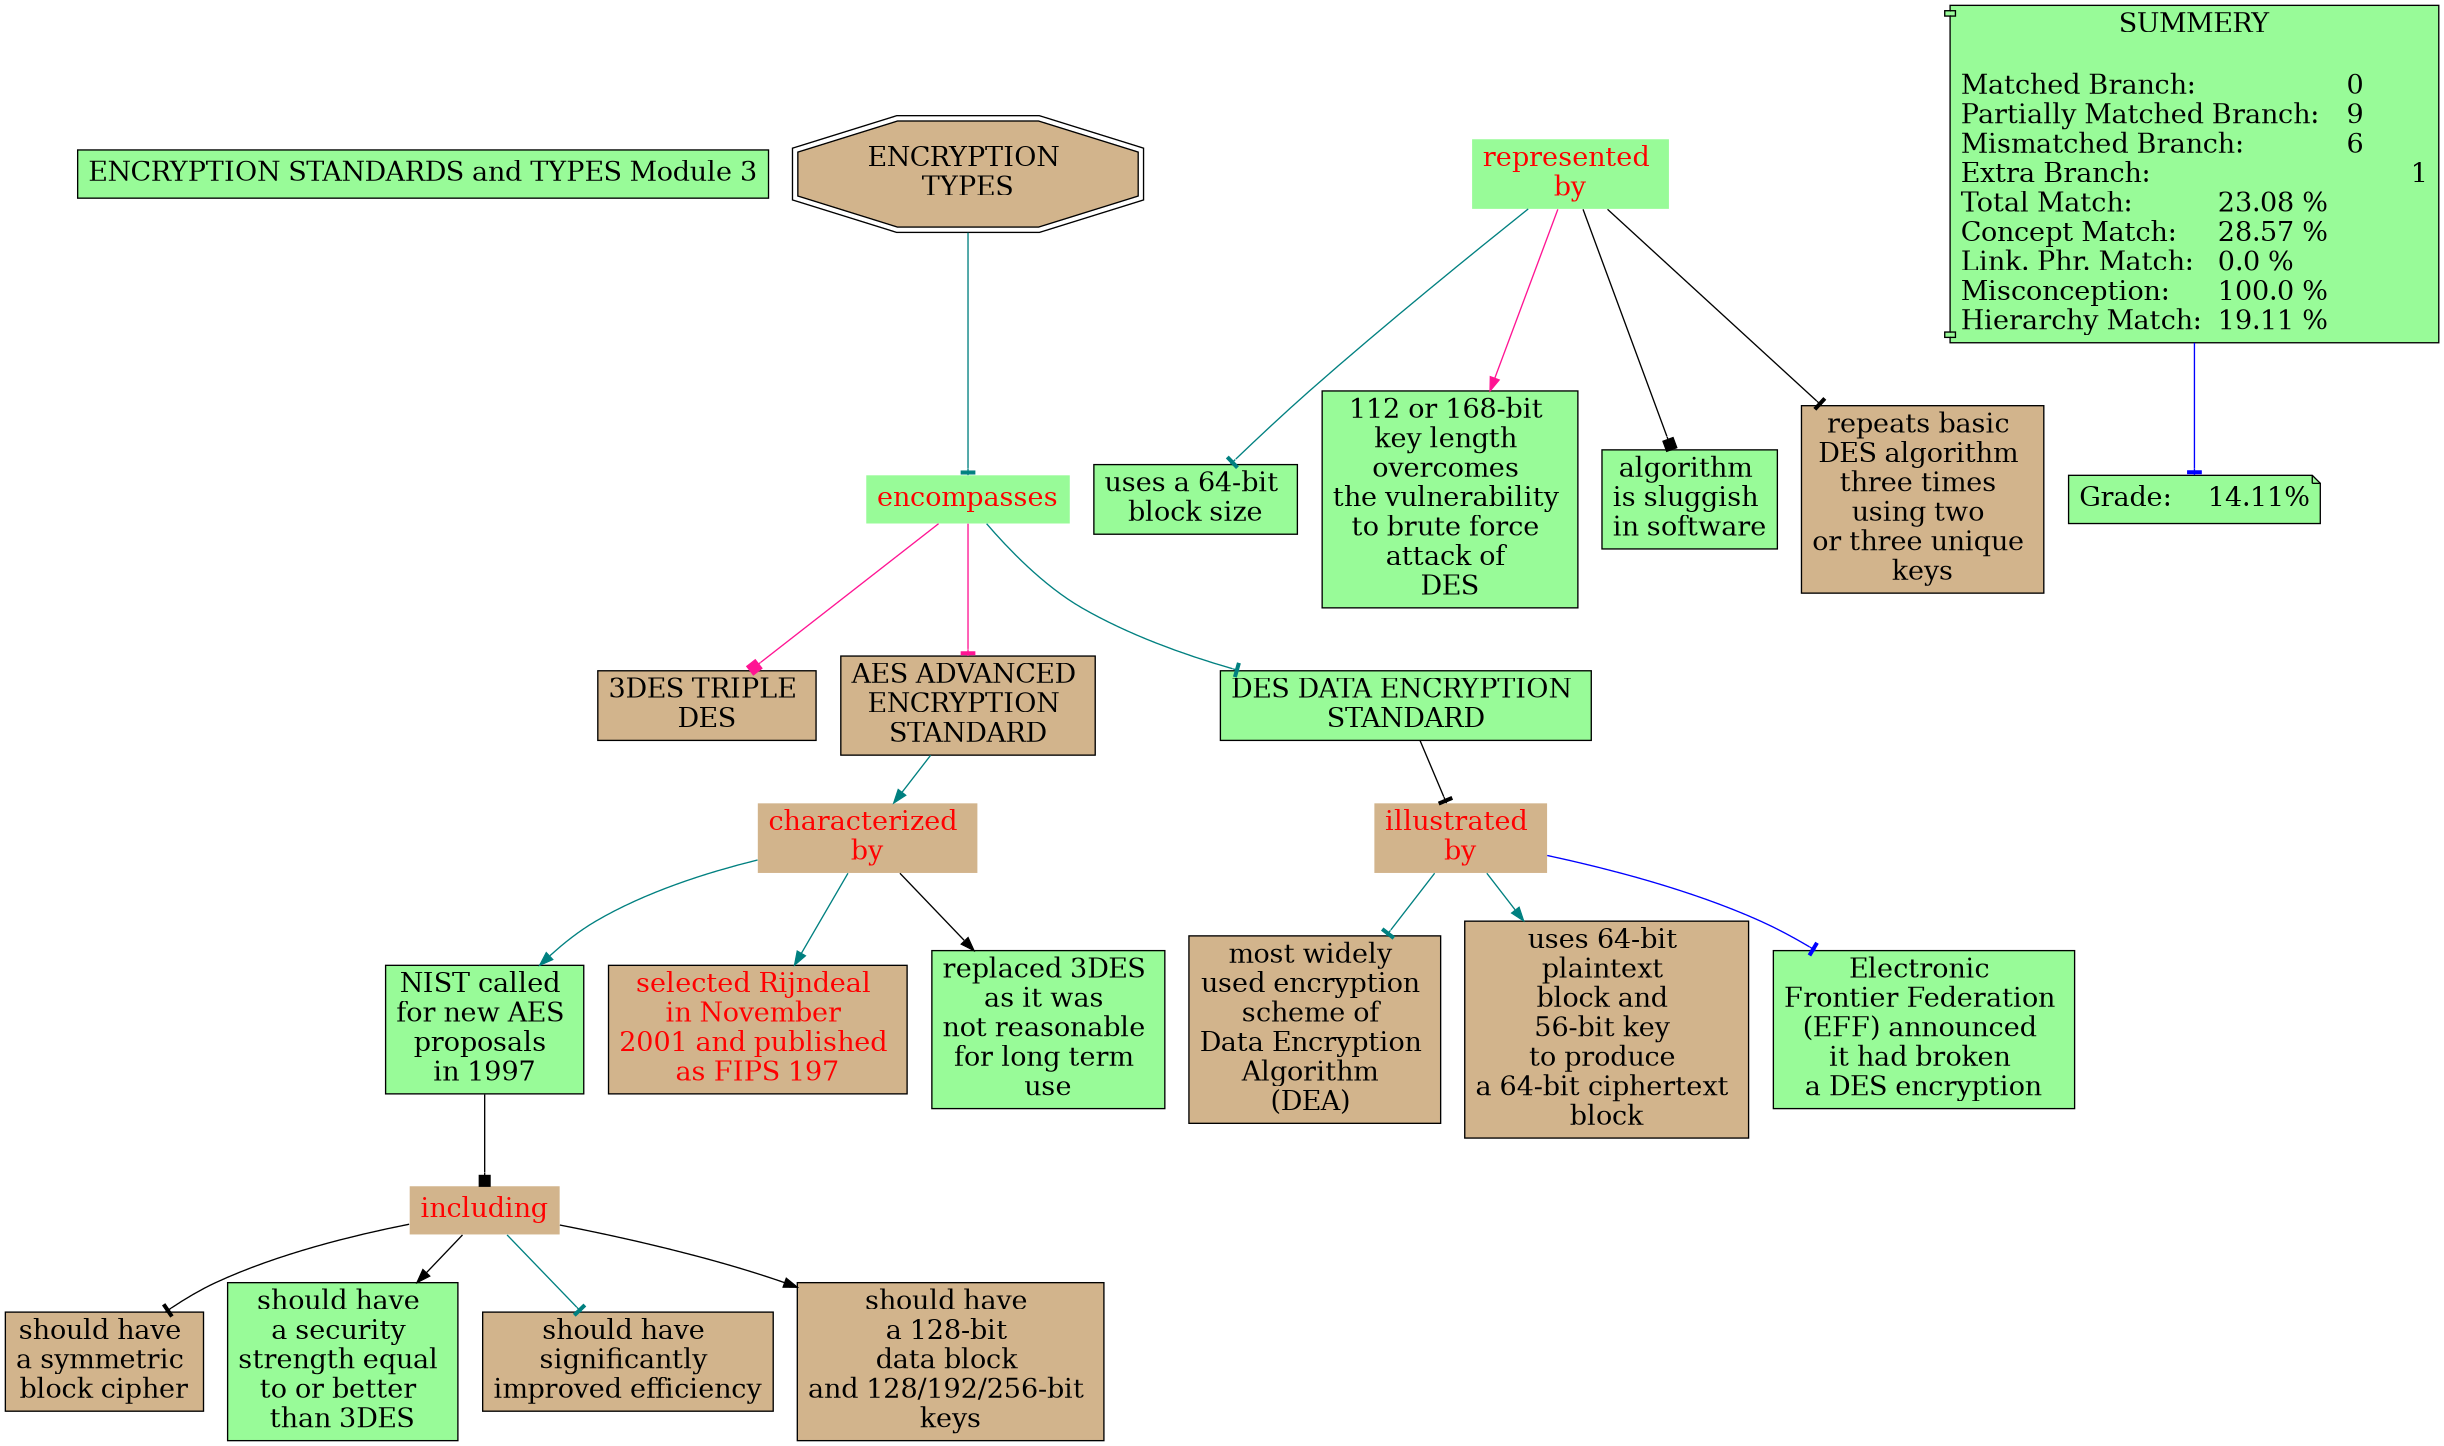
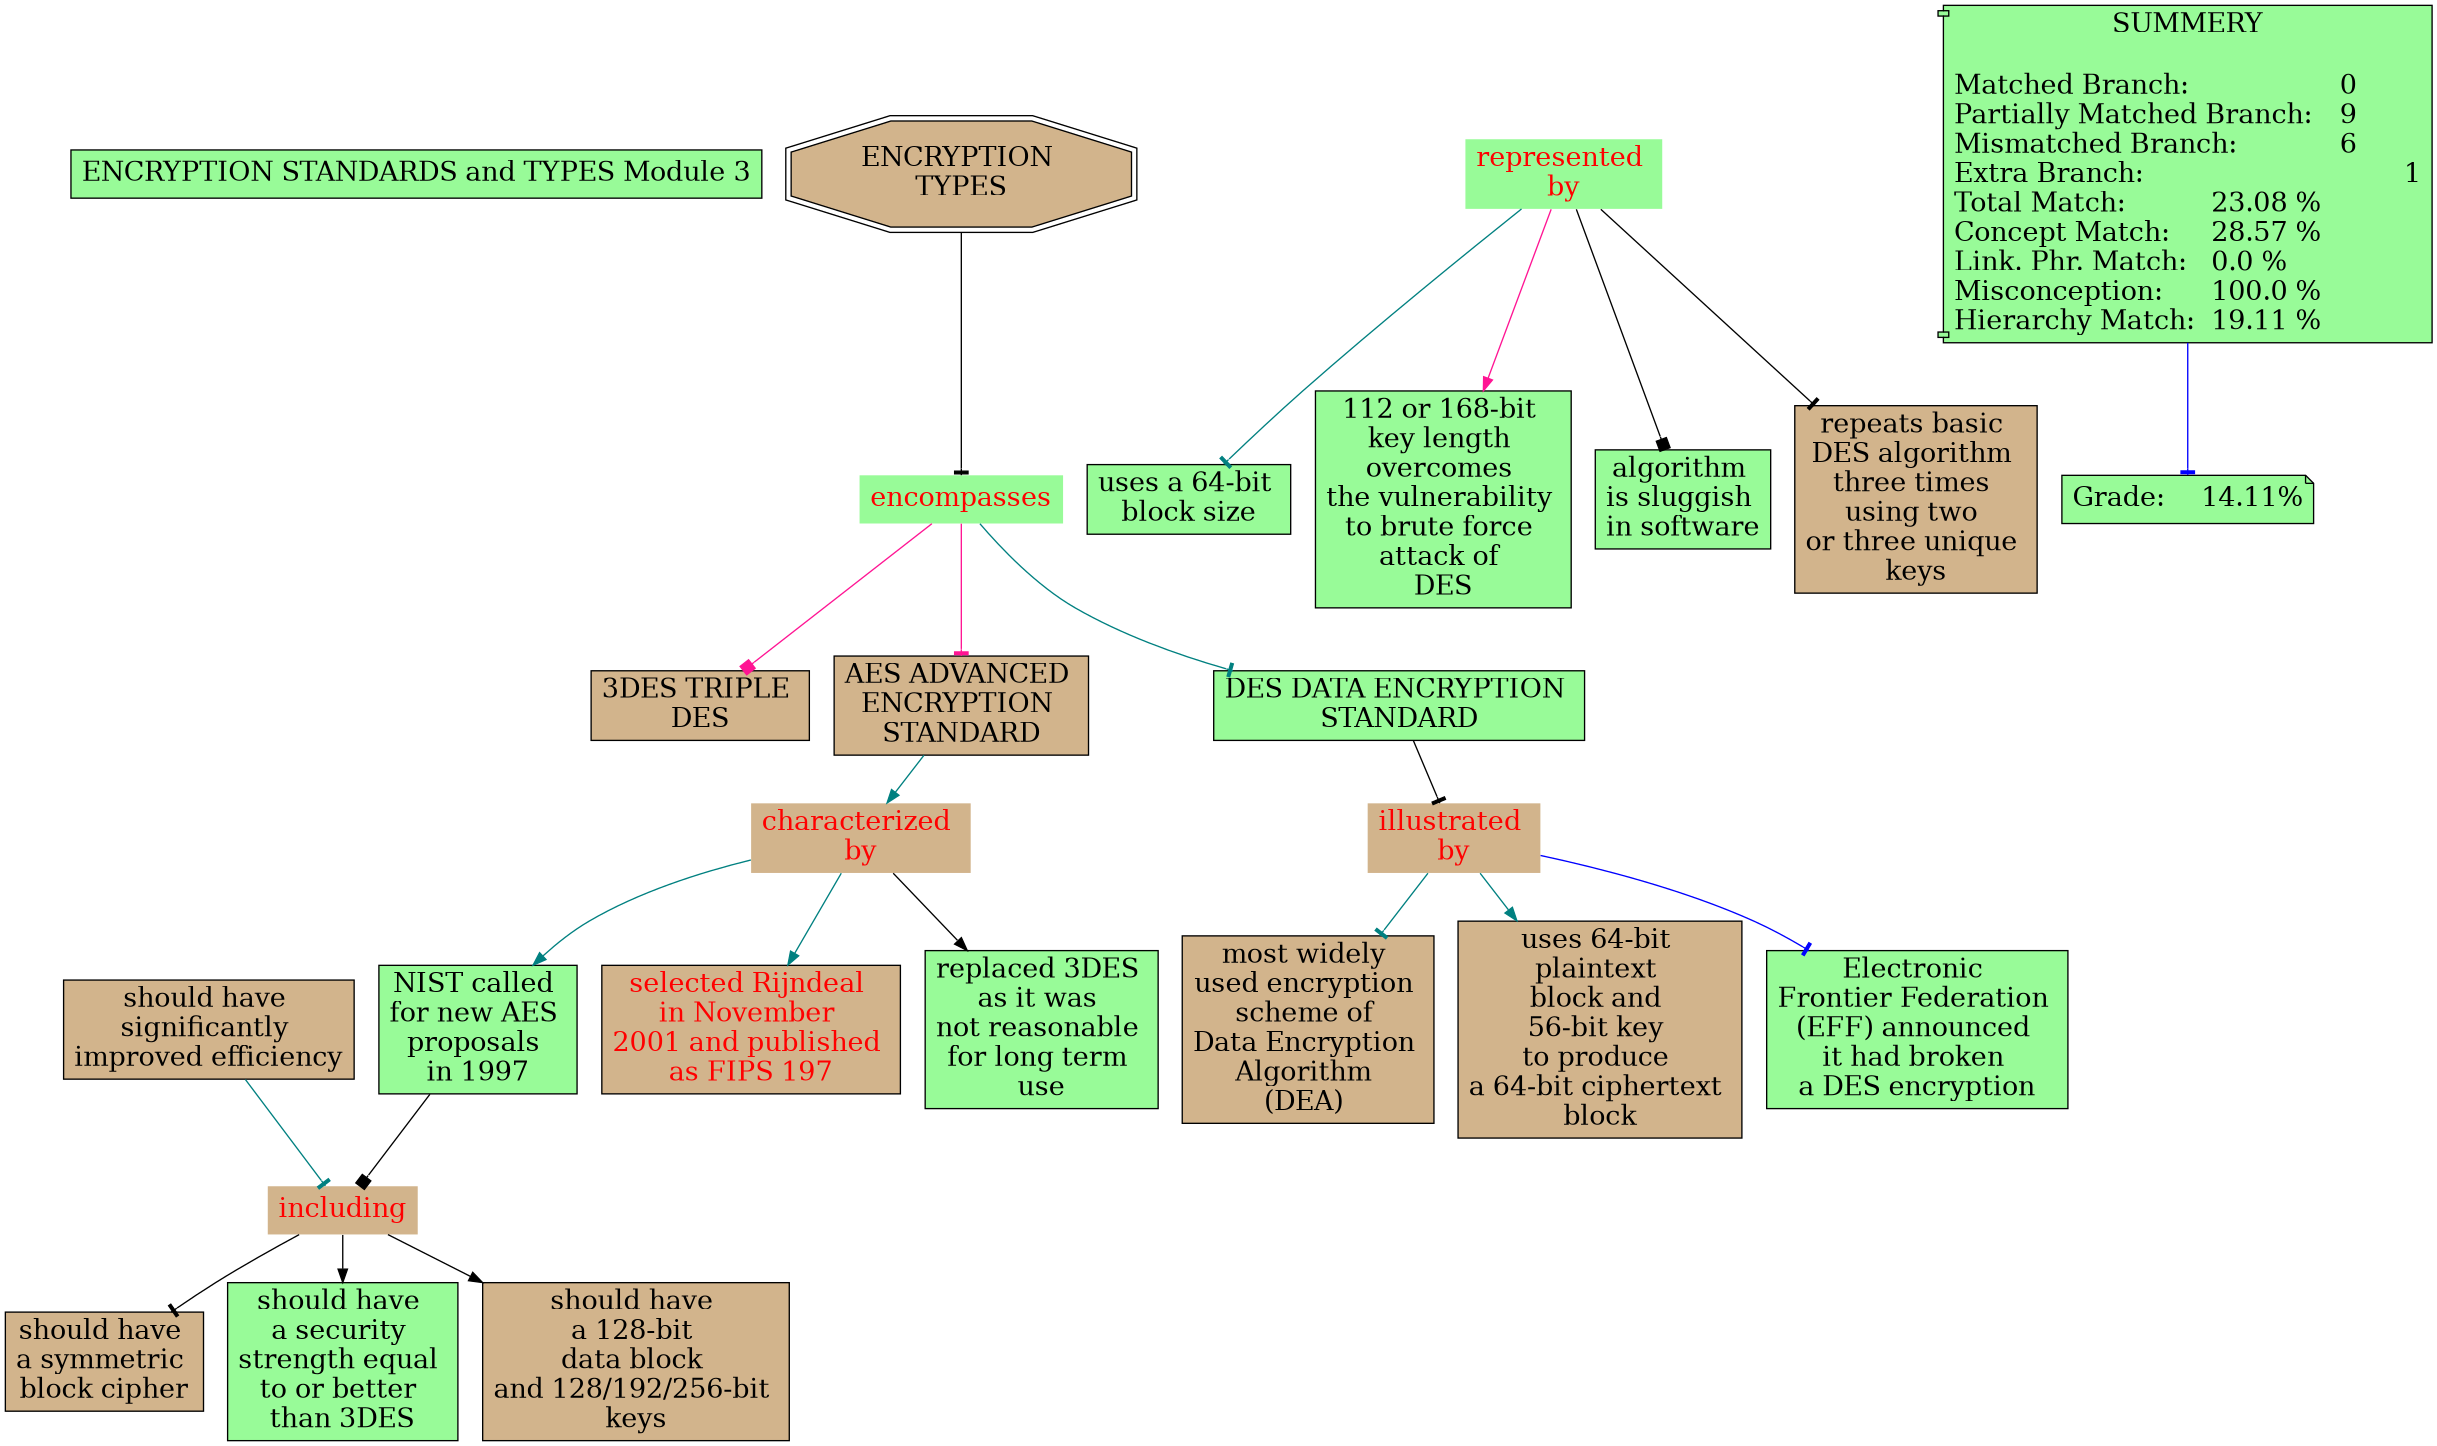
edge "ENCRYPTION TYPES" -> "encompasses": color teal -> black
edge "including" -> "should have significantly improved efficiency": reversed
